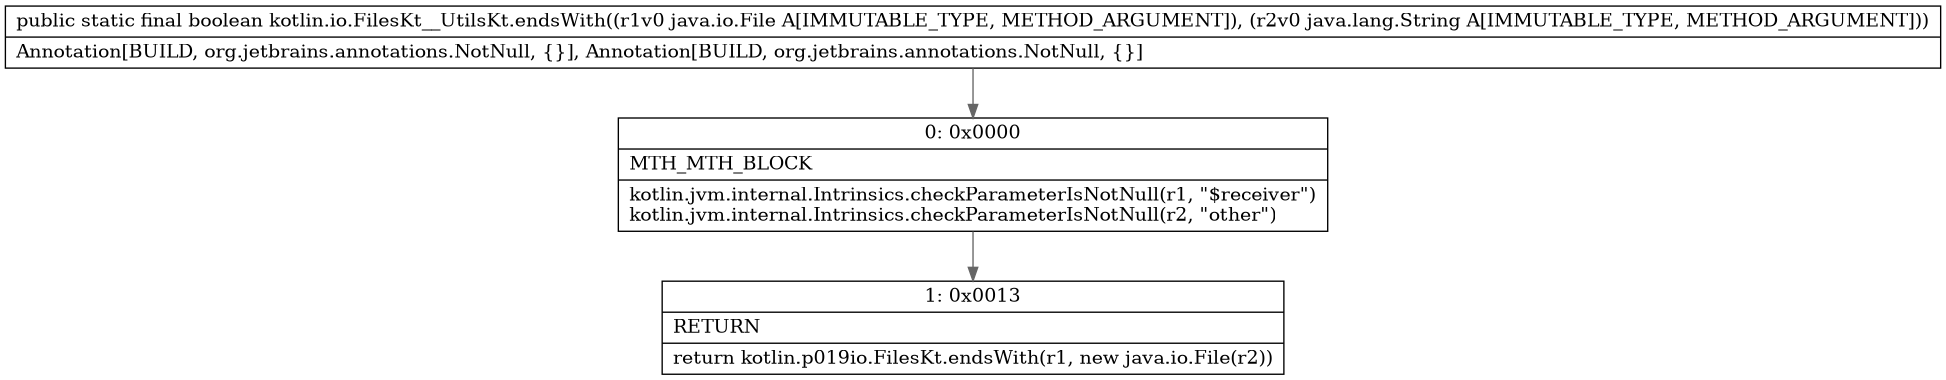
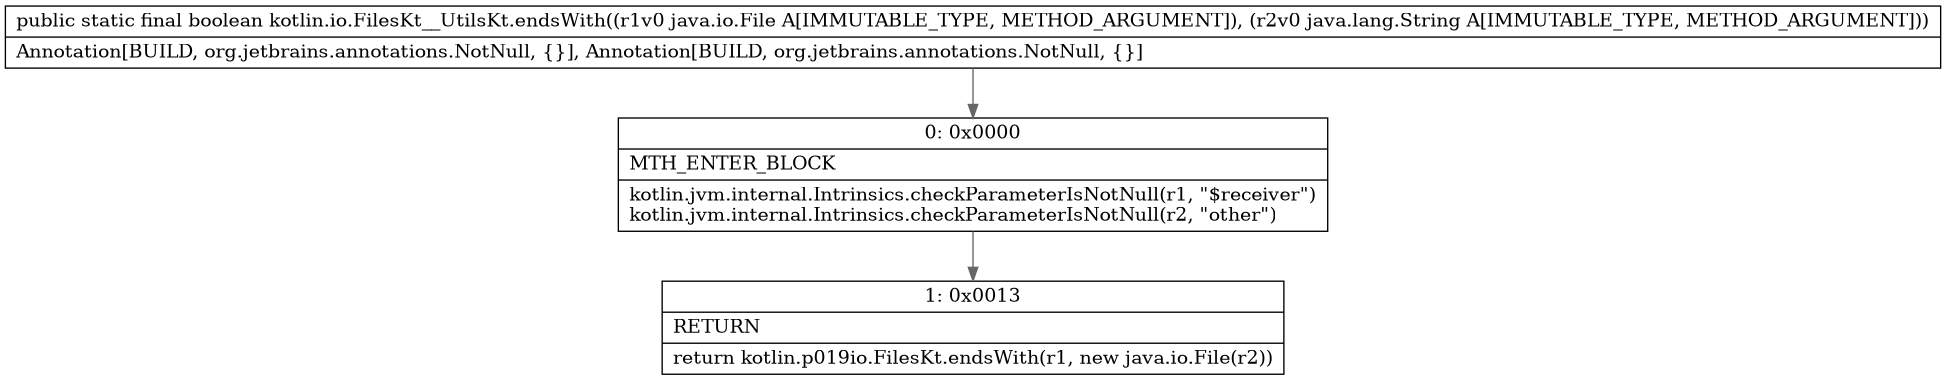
node "0: 0x0000": text "MTH_MTH_BLOCK" -> "MTH_ENTER_BLOCK"
